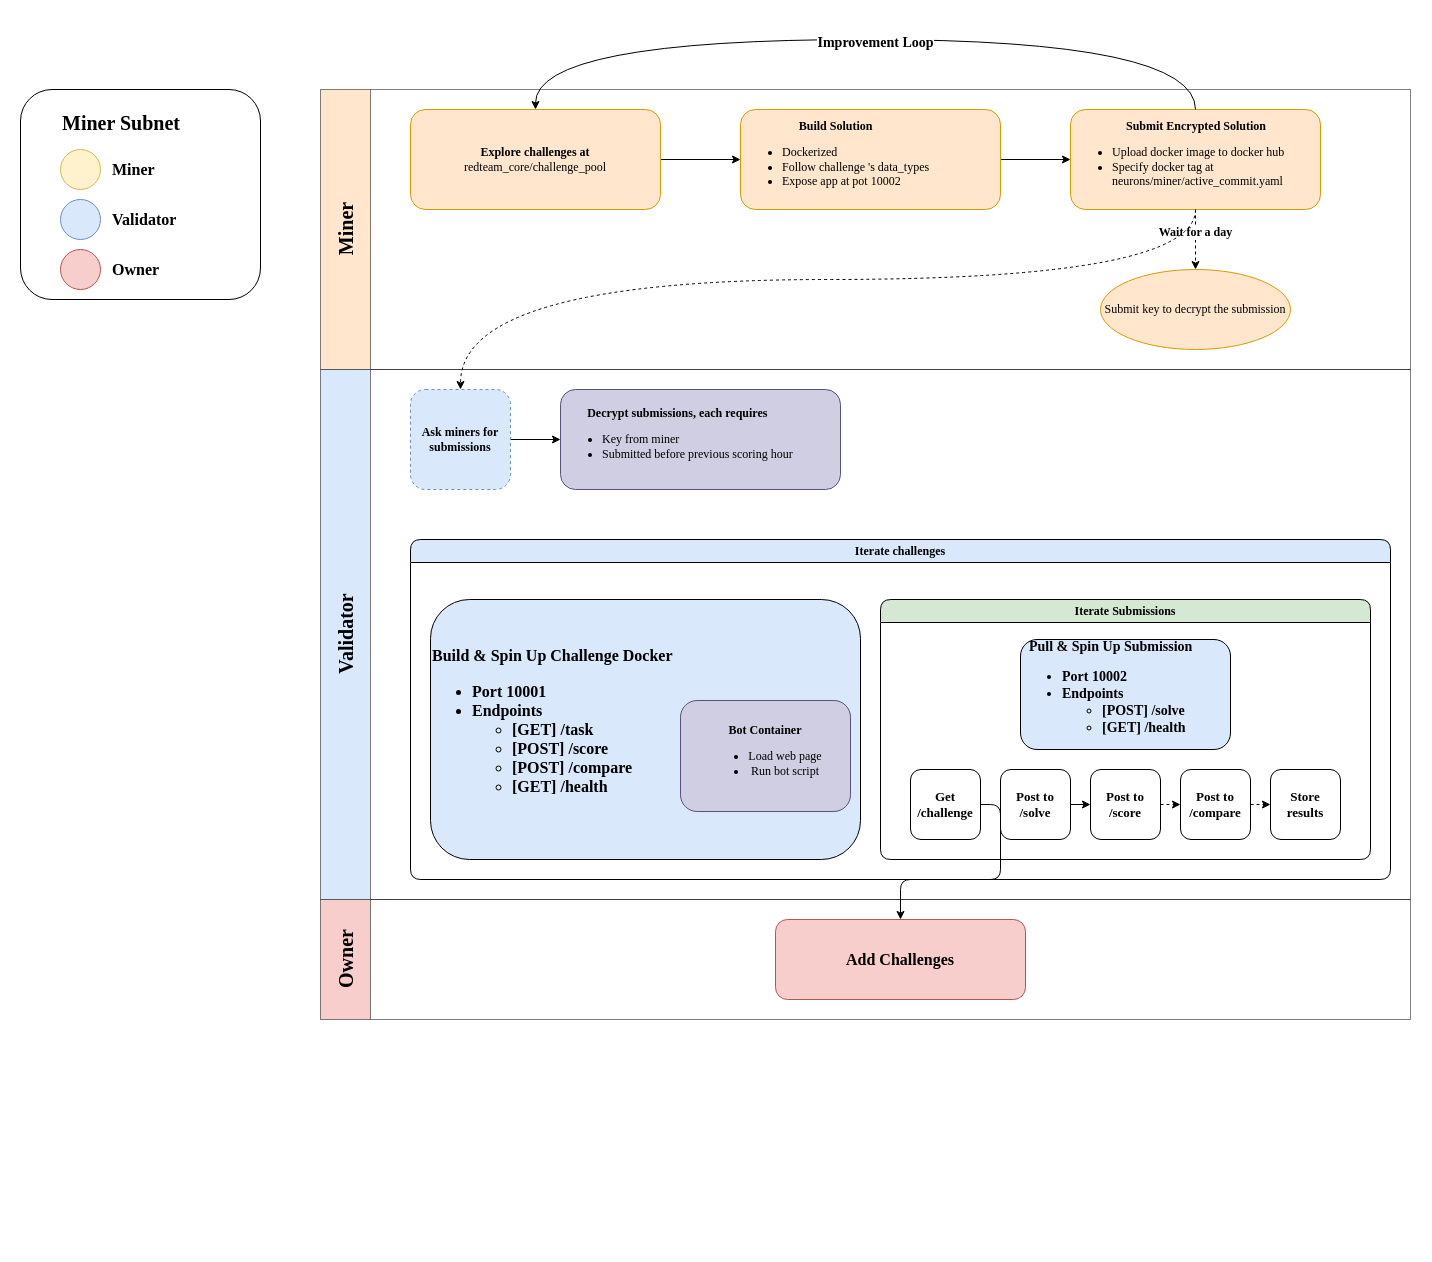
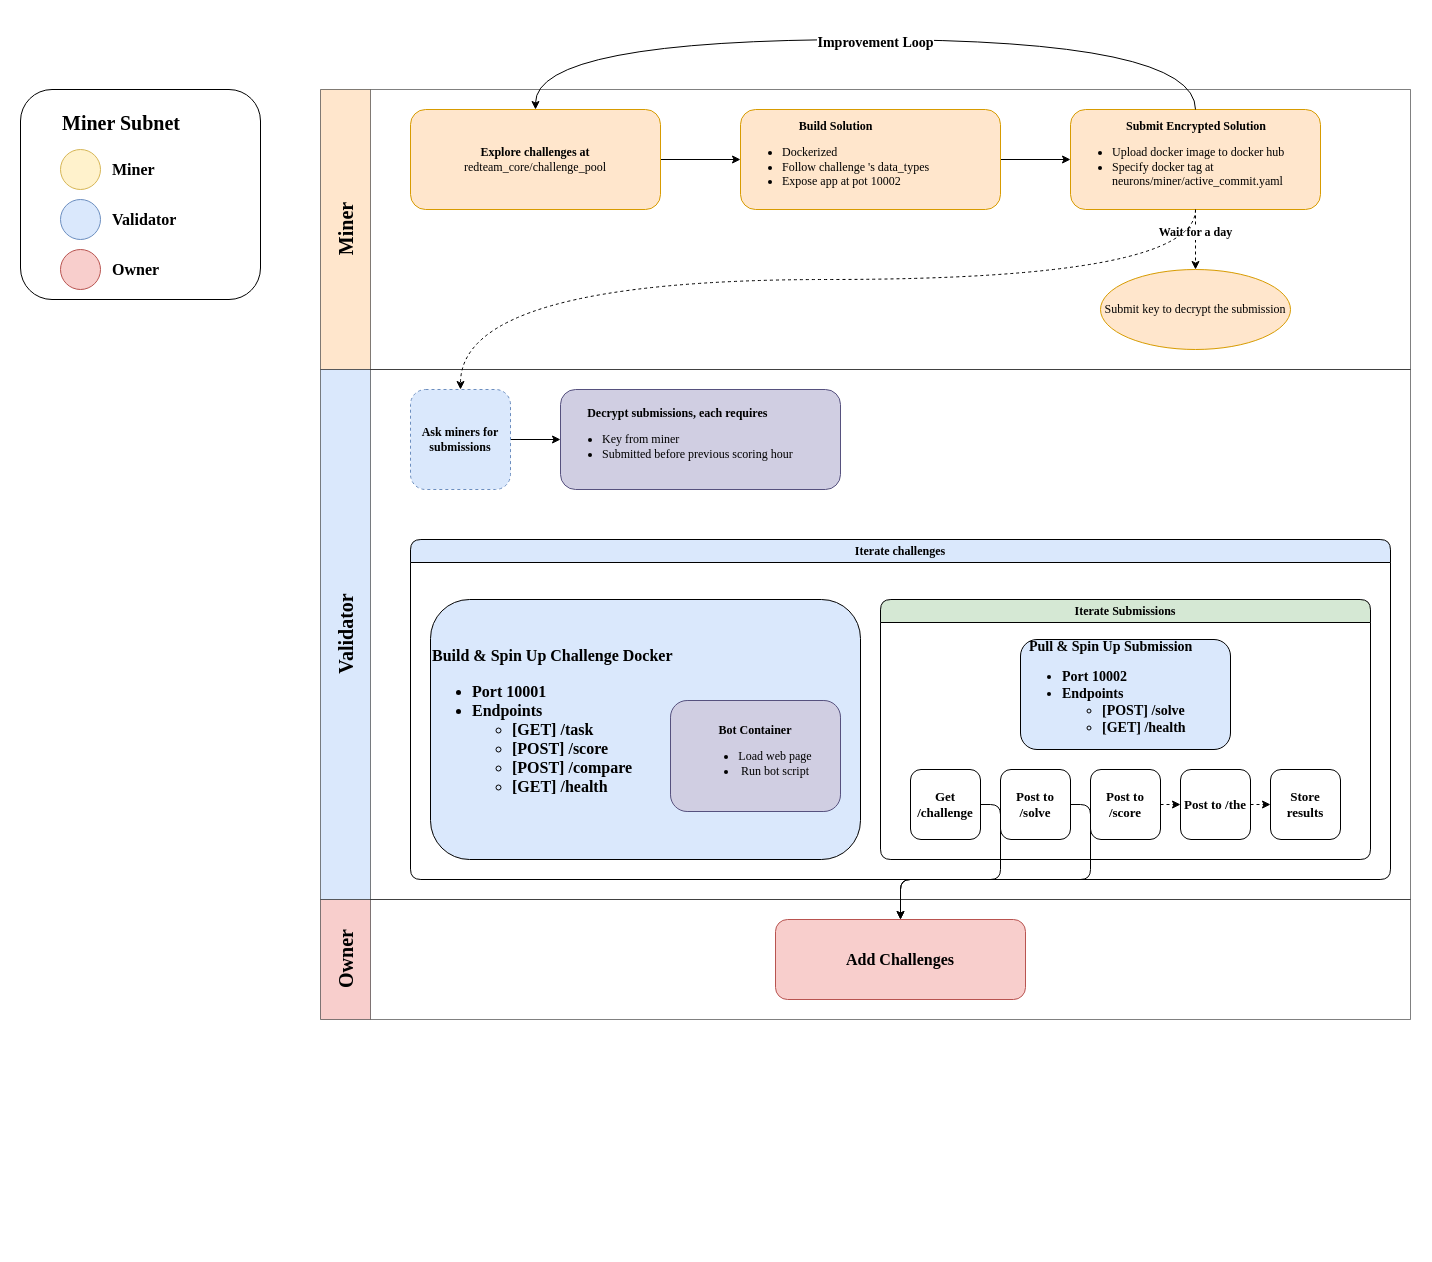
node "Bot Container Load web page Run bot script": moved (766, 756) -> (756, 756)
edge "Post to /solve" -> "Post to /score": now "Post to /solve" -> "Add Challenges"
node "Post to /compare": label "Post to /compare" -> "Post to /the"
